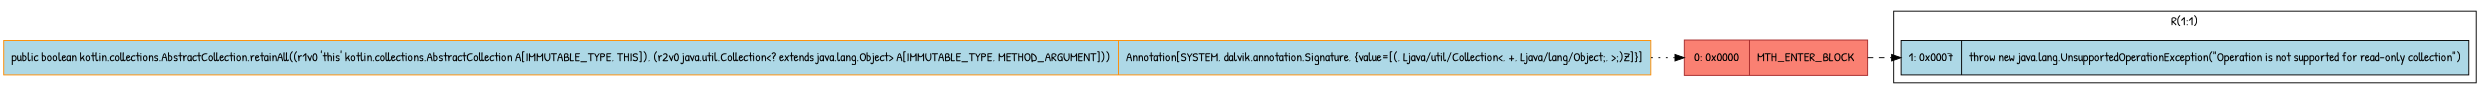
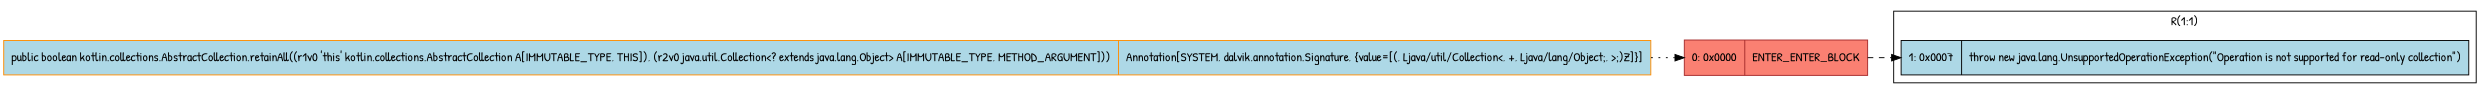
node "0: 0x0000": text "MTH_ENTER_BLOCK" -> "ENTER_ENTER_BLOCK"
